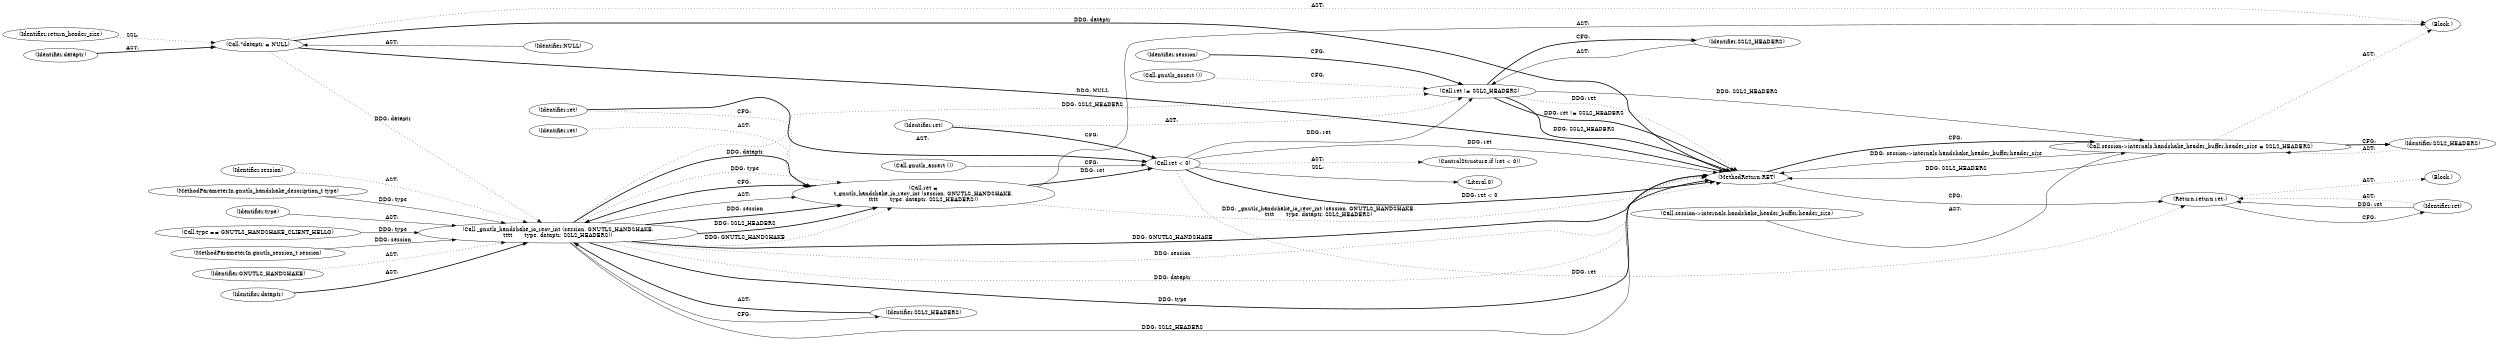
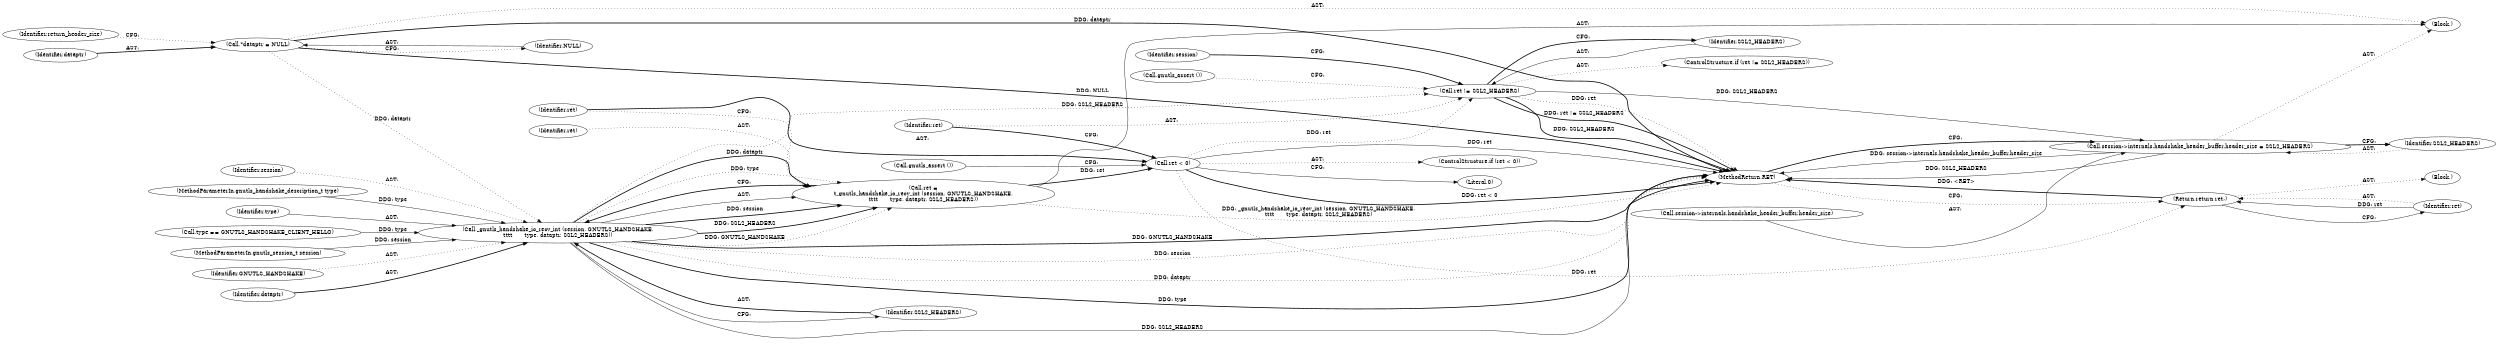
edge "(Identifier,return_header_size)" -> "(Call,*dataptr = NULL)": label "SSL: " -> "CFG: "
edge "(Call,*dataptr = NULL)" -> "(Identifier,NULL)": added, label "CFG:"
node "(ControlStructure,if (ret != SSL2_HEADERS))": added
edge "(Call,ret < 0)" -> "(Call,ret != SSL2_HEADERS)": style solid -> dotted
edge "(Call,ret < 0)" -> "(Literal,0)": label "SSL: " -> "CFG: "
edge "(Return,return ret;)" -> "(MethodReturn,RET)": added, label "DDG: <RET>"
edge "(MethodReturn,RET)" -> "(Return,return ret;)": style solid -> dotted
